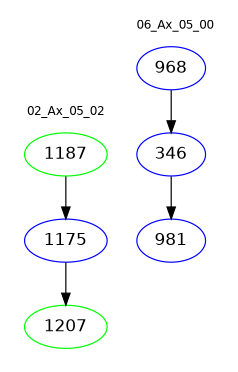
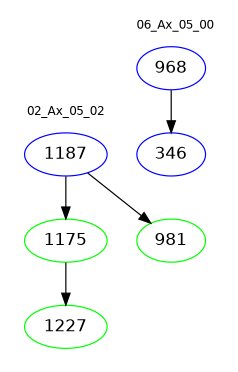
node "1187": color green -> blue
edge "346" -> "981": now "1187" -> "981"
node "1175": color blue -> green
node "981": color blue -> green
node "1207": label "1207" -> "1227"
